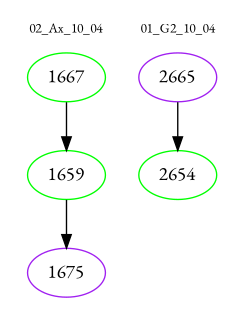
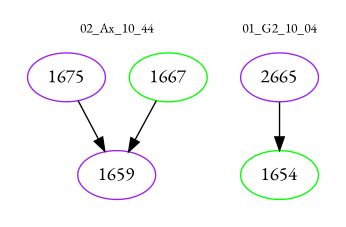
cluster "02_Ax_10_04": label "02_Ax_10_04" -> "02_Ax_10_44"
node "1659": color green -> purple
node "2654": label "2654" -> "1654"
edge "1659" -> "1675": reversed
